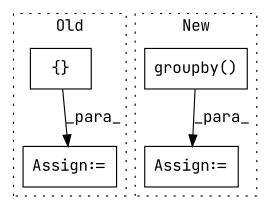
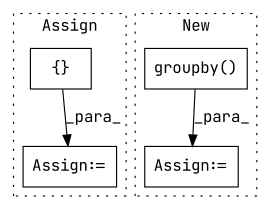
cluster "Old": label "Old" -> "Assign"
